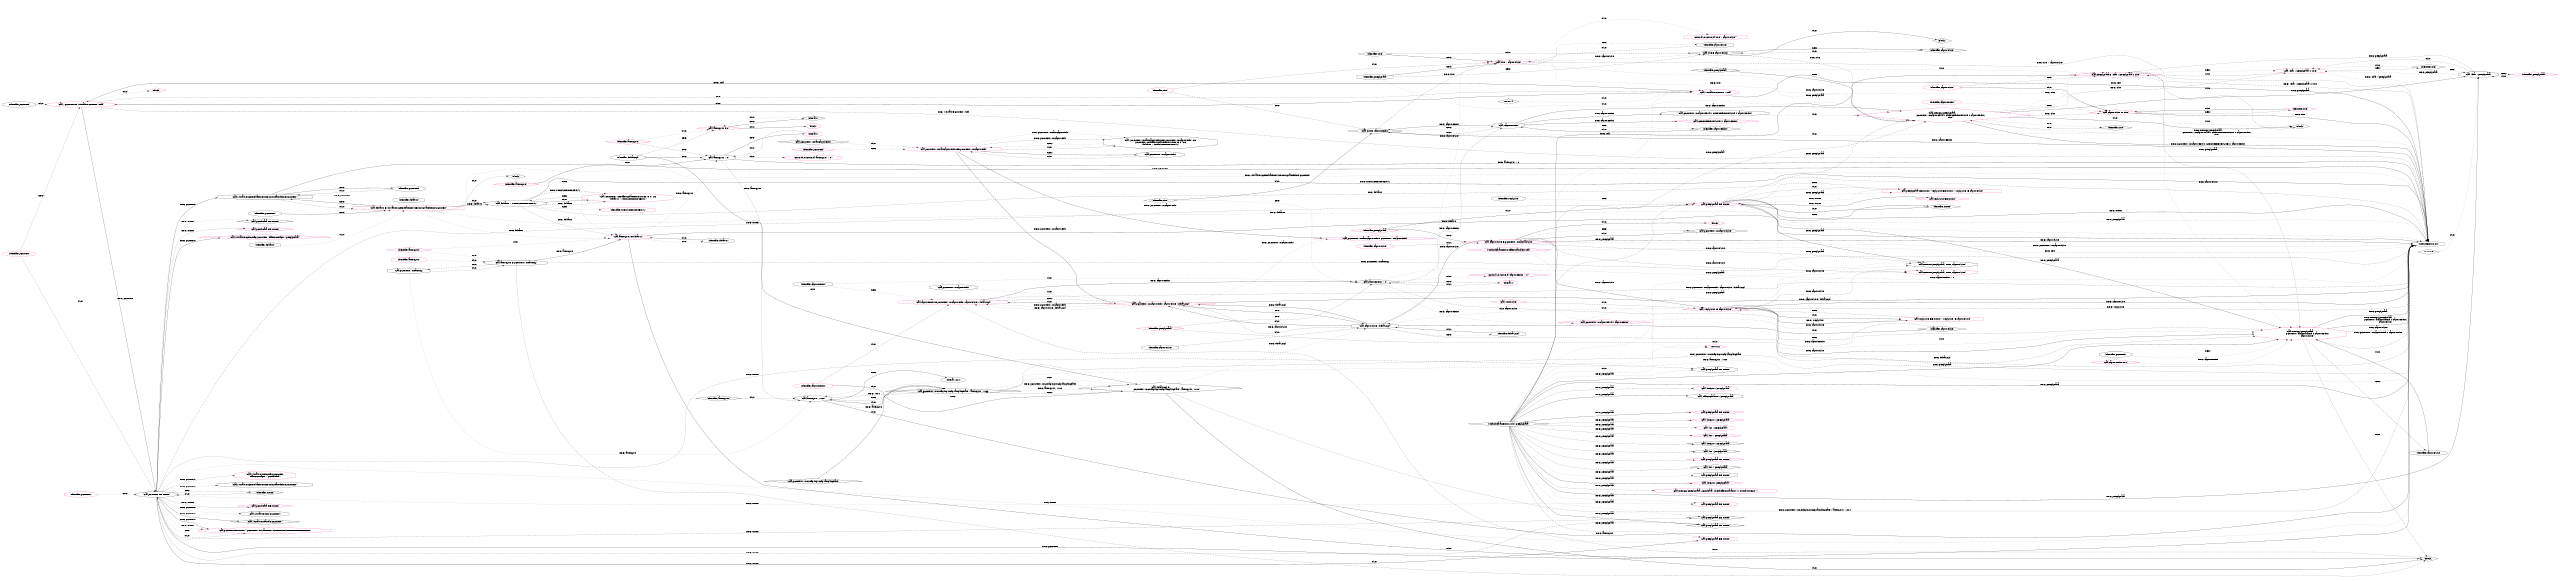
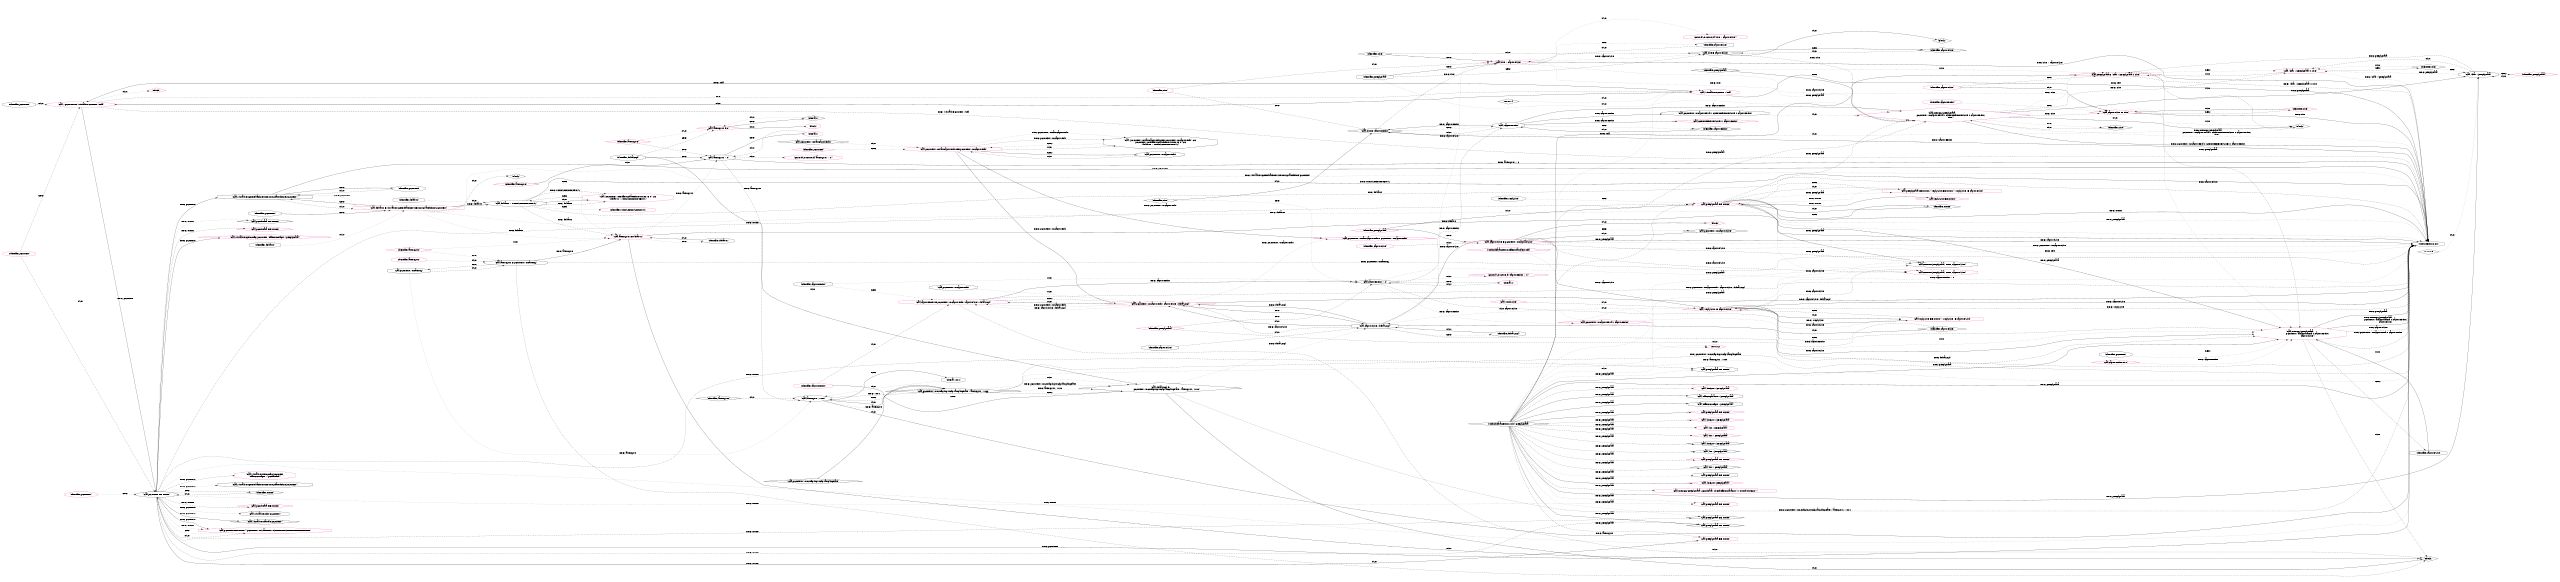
edge "(Call,size > captureSize)" -> "(MethodReturn,int)": style dashed -> solid
node "(Identifier,MAX_STALL_TIME_MS)": label "(Identifier,MAX_STALL_TIME_MS)" -> "(Identifier,MAX_STALL_STALL_MS)"
node "(Call,(effect_config_t *)pReplyData)": added
